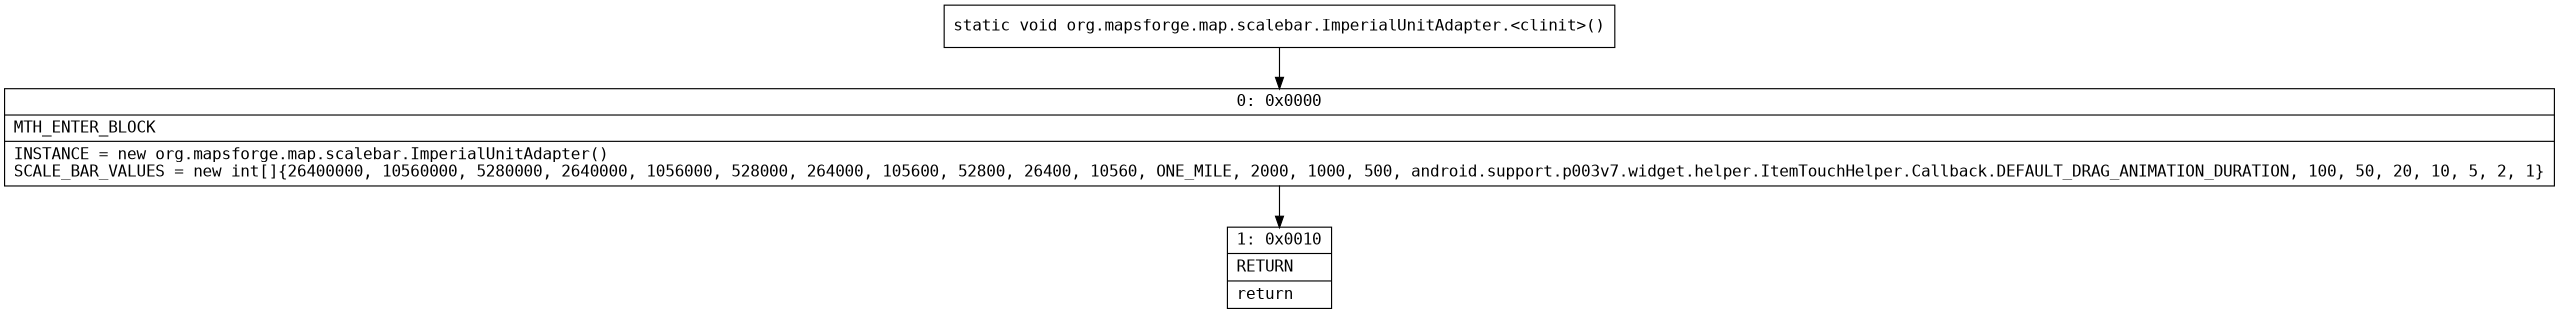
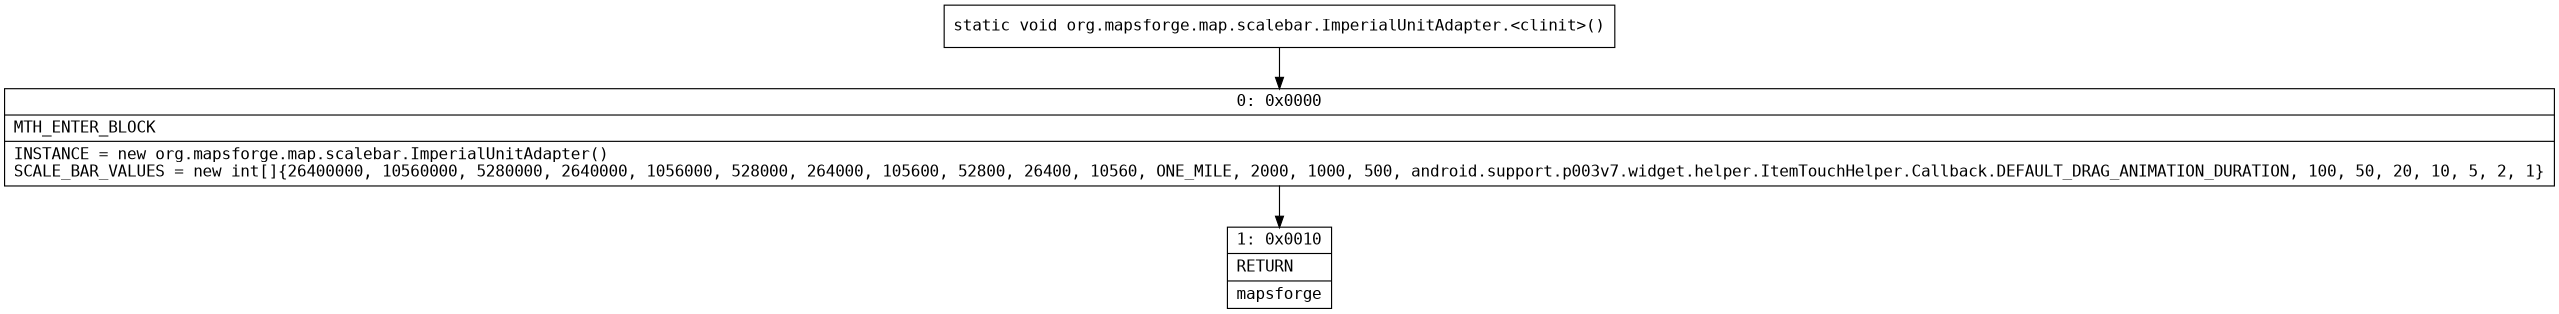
node "1: 0x0010": text "return" -> "mapsforge"
